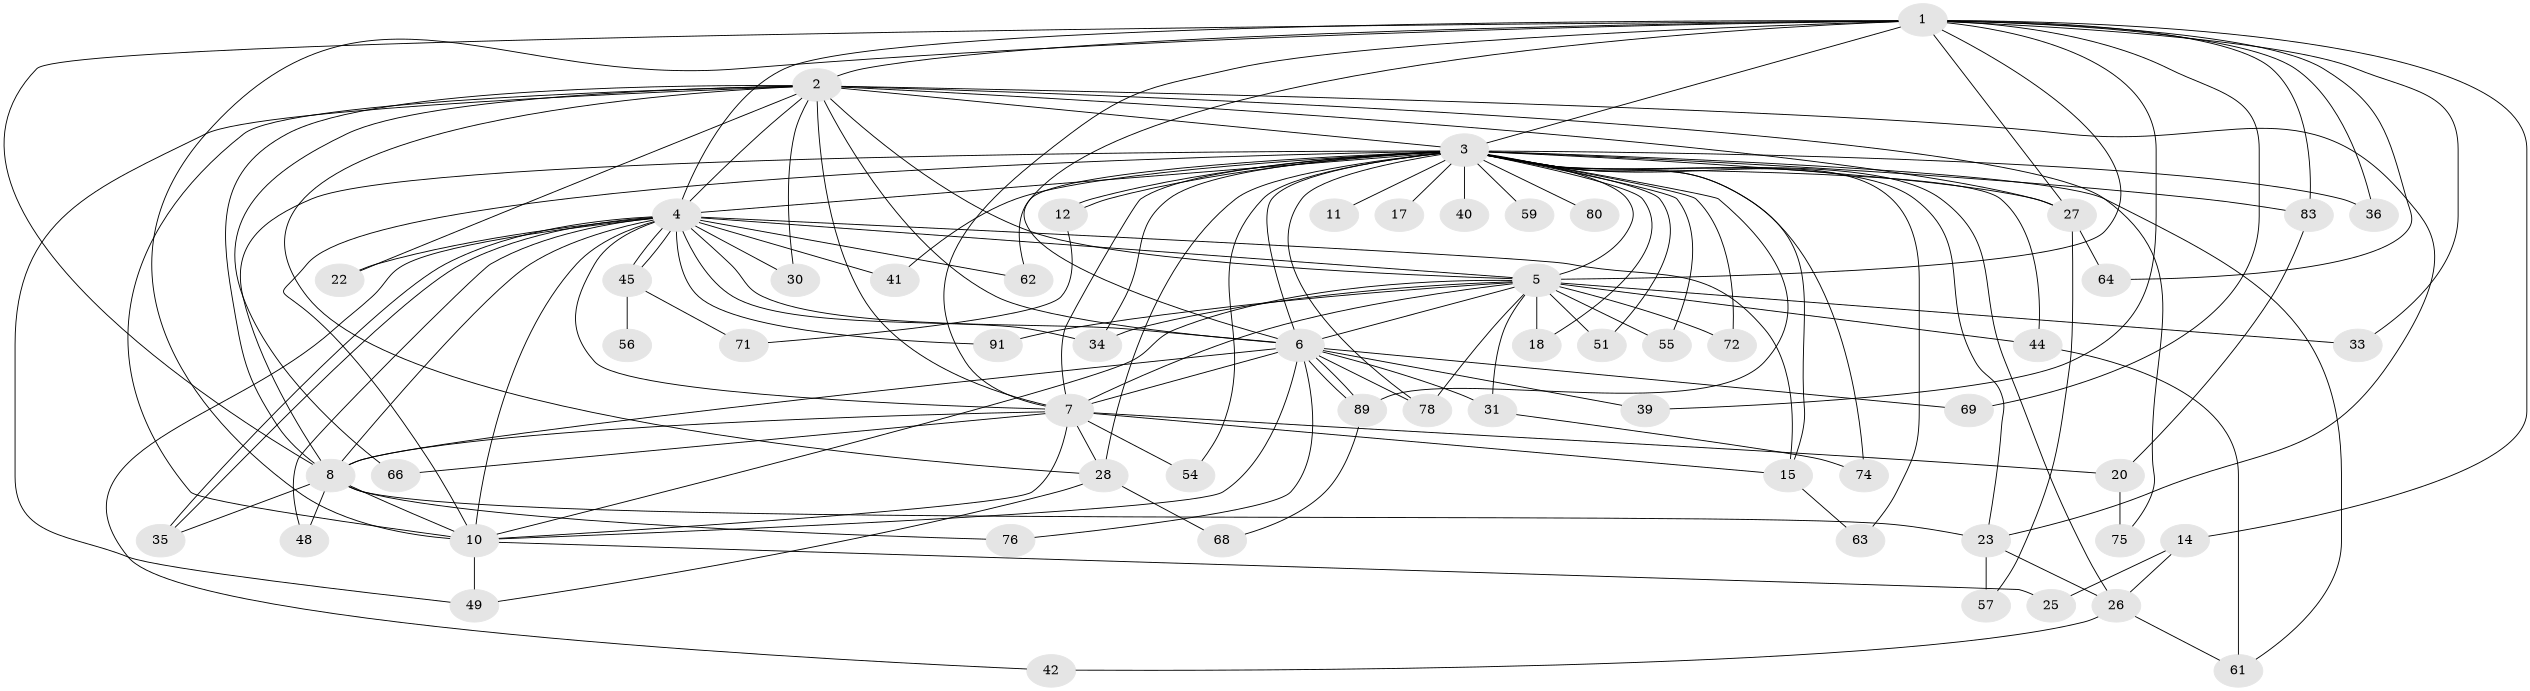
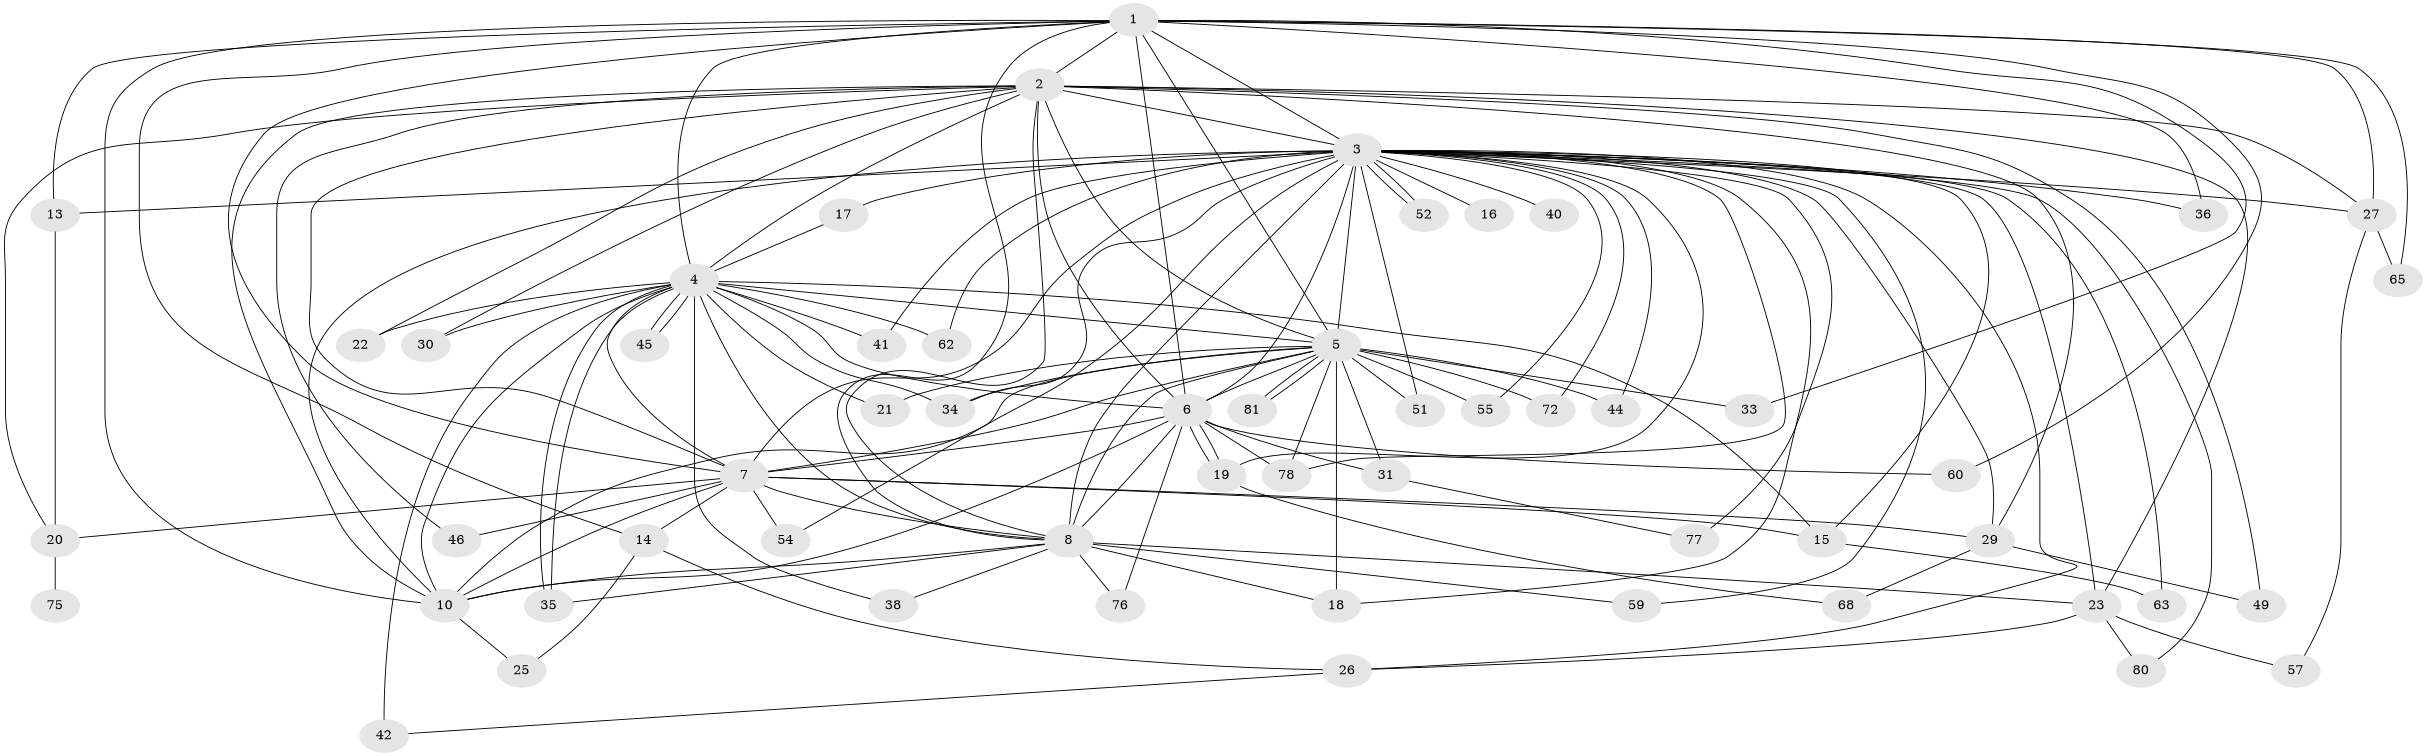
edge "2" -- "75": now "2" -- "20"
edge "3" -- "4": now "17" -- "4"
node "12": label "12" -> "52"
node "11": label "11" -> "16"
node "83": label "83" -> "13"
node "64": label "64" -> "65"
node "56": removed
node "71": removed
node "91": label "91" -> "21"
edge "5" -- "8": added
node "81": added
node "89": label "89" -> "19"
node "39": removed
node "69": label "69" -> "60"
node "66": label "66" -> "46"
node "28": label "28" -> "29"
node "74": label "74" -> "77"
edge "7" -- "14": added
node "48": label "48" -> "38"
edge "10" -- "49": removed
edge "8" -- "18": added
edge "8" -- "59": added
edge "23" -- "80": added
node "61": removed
